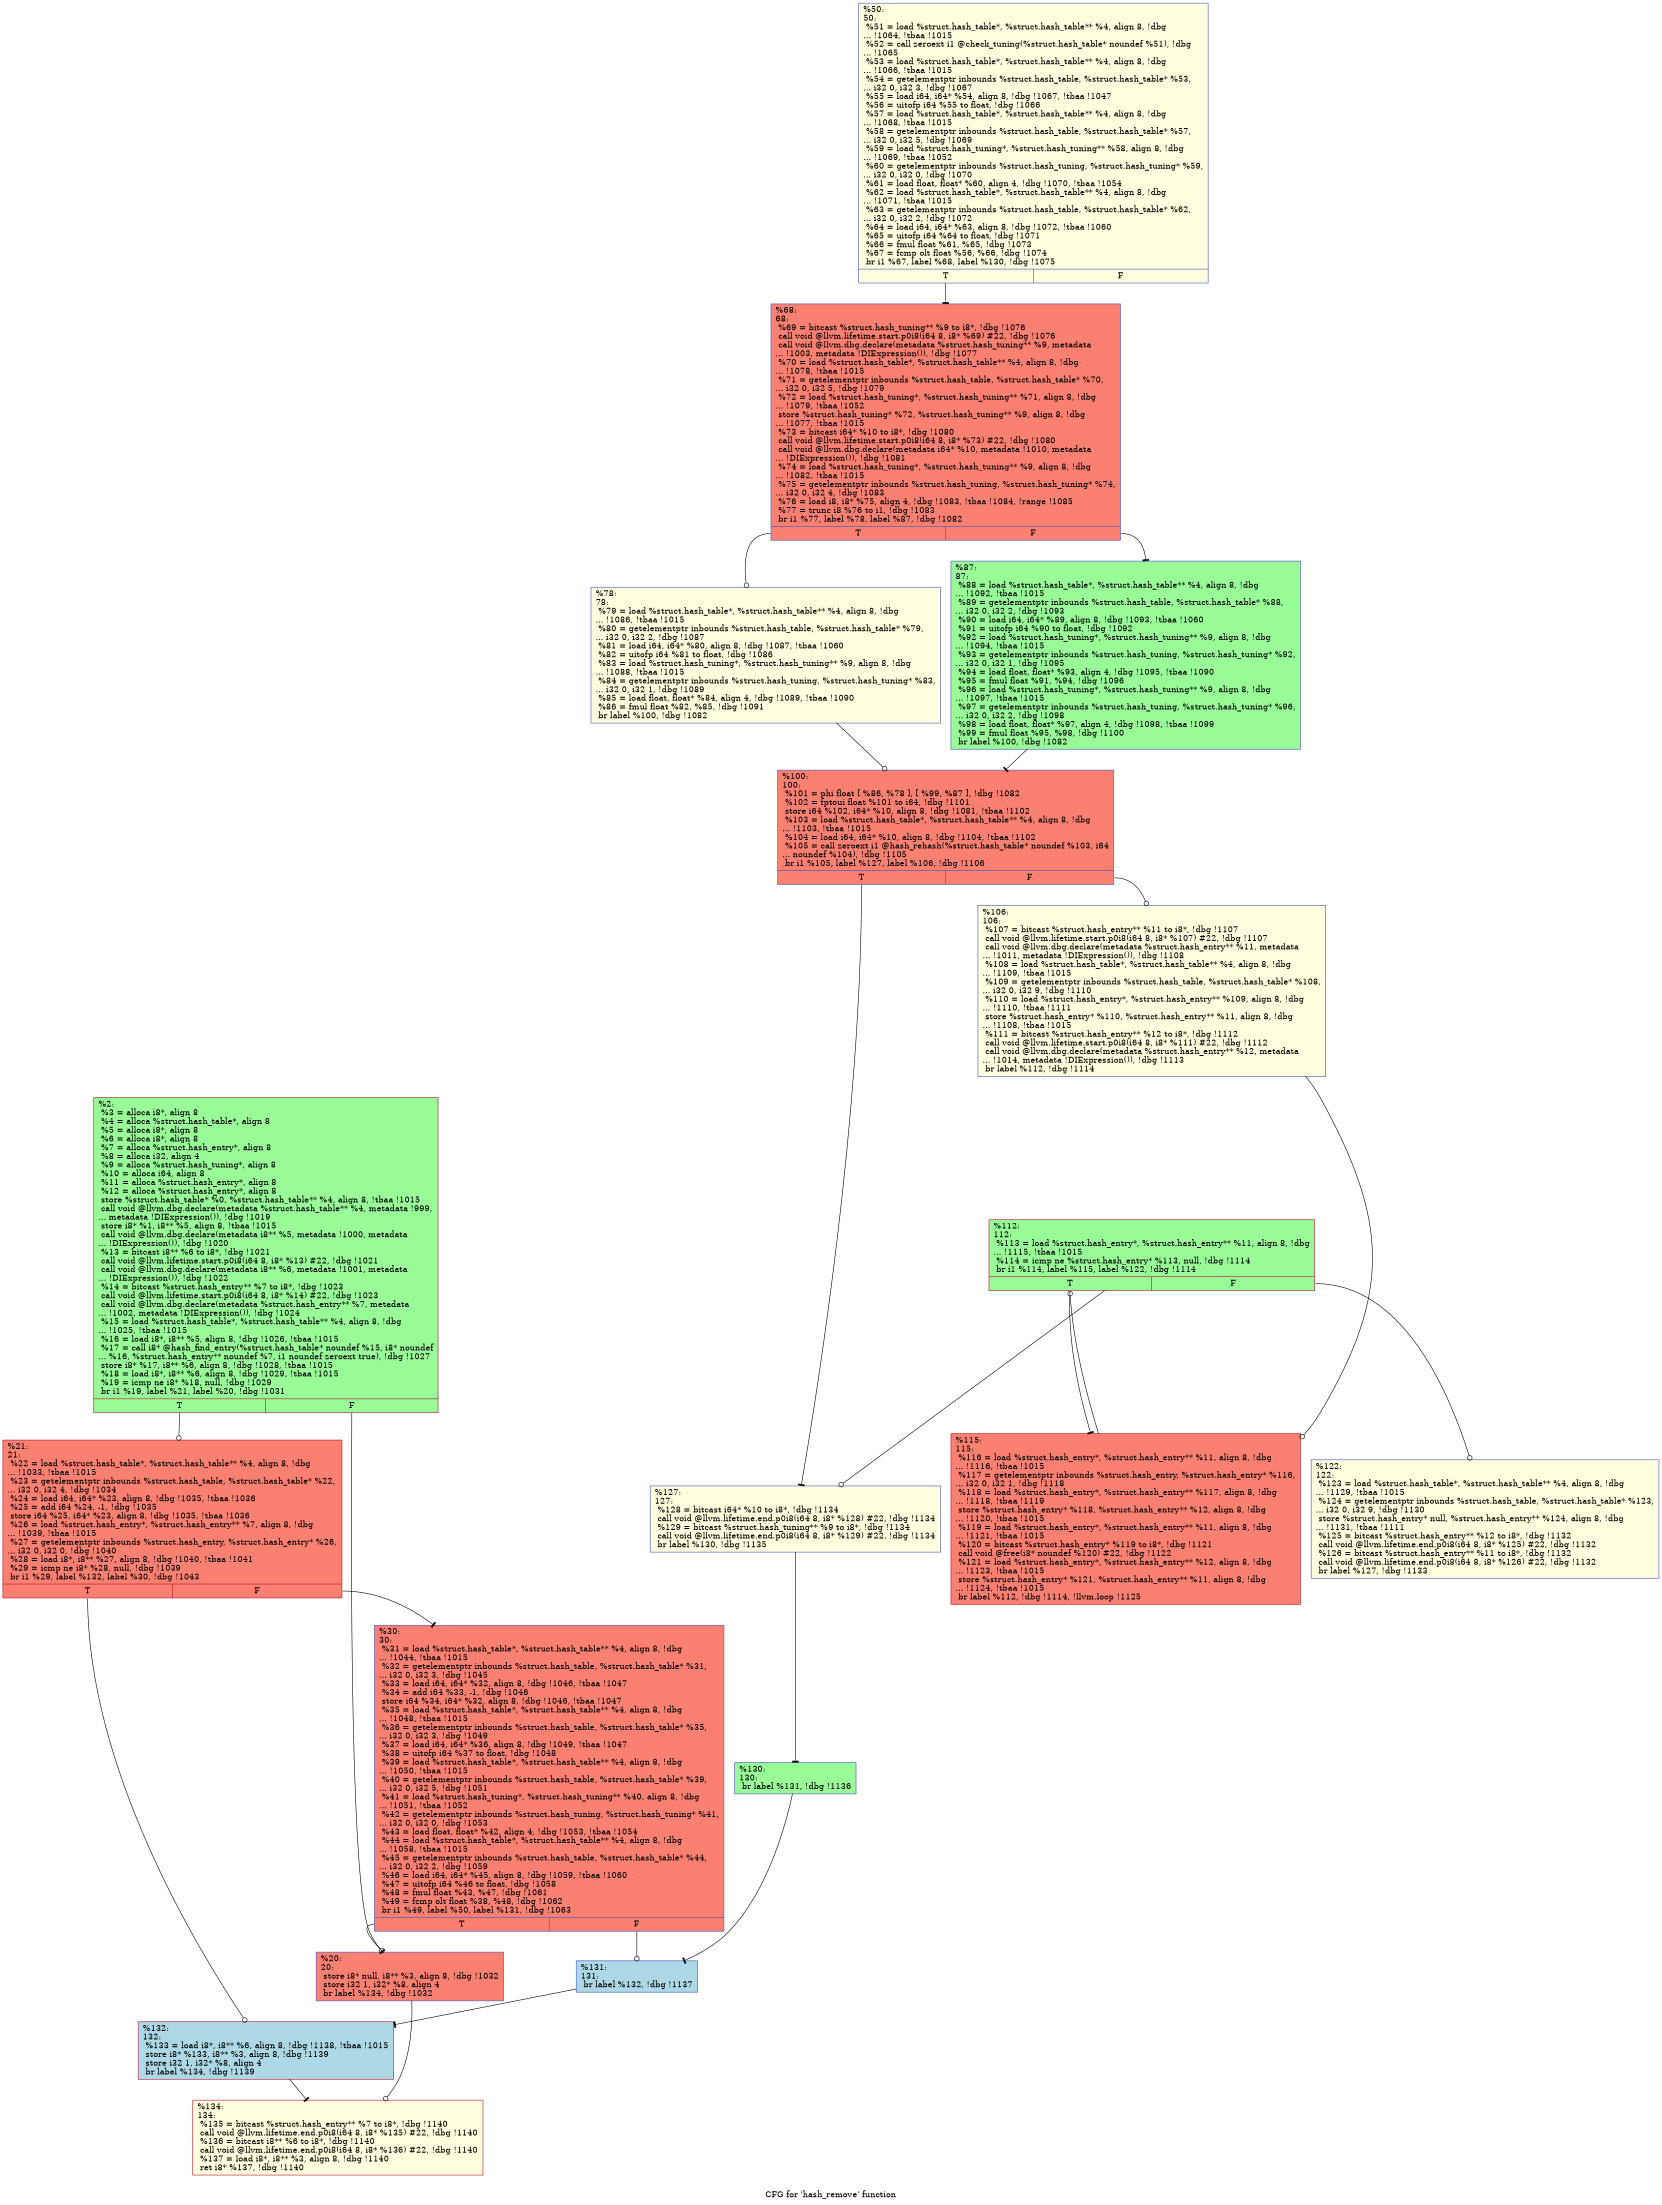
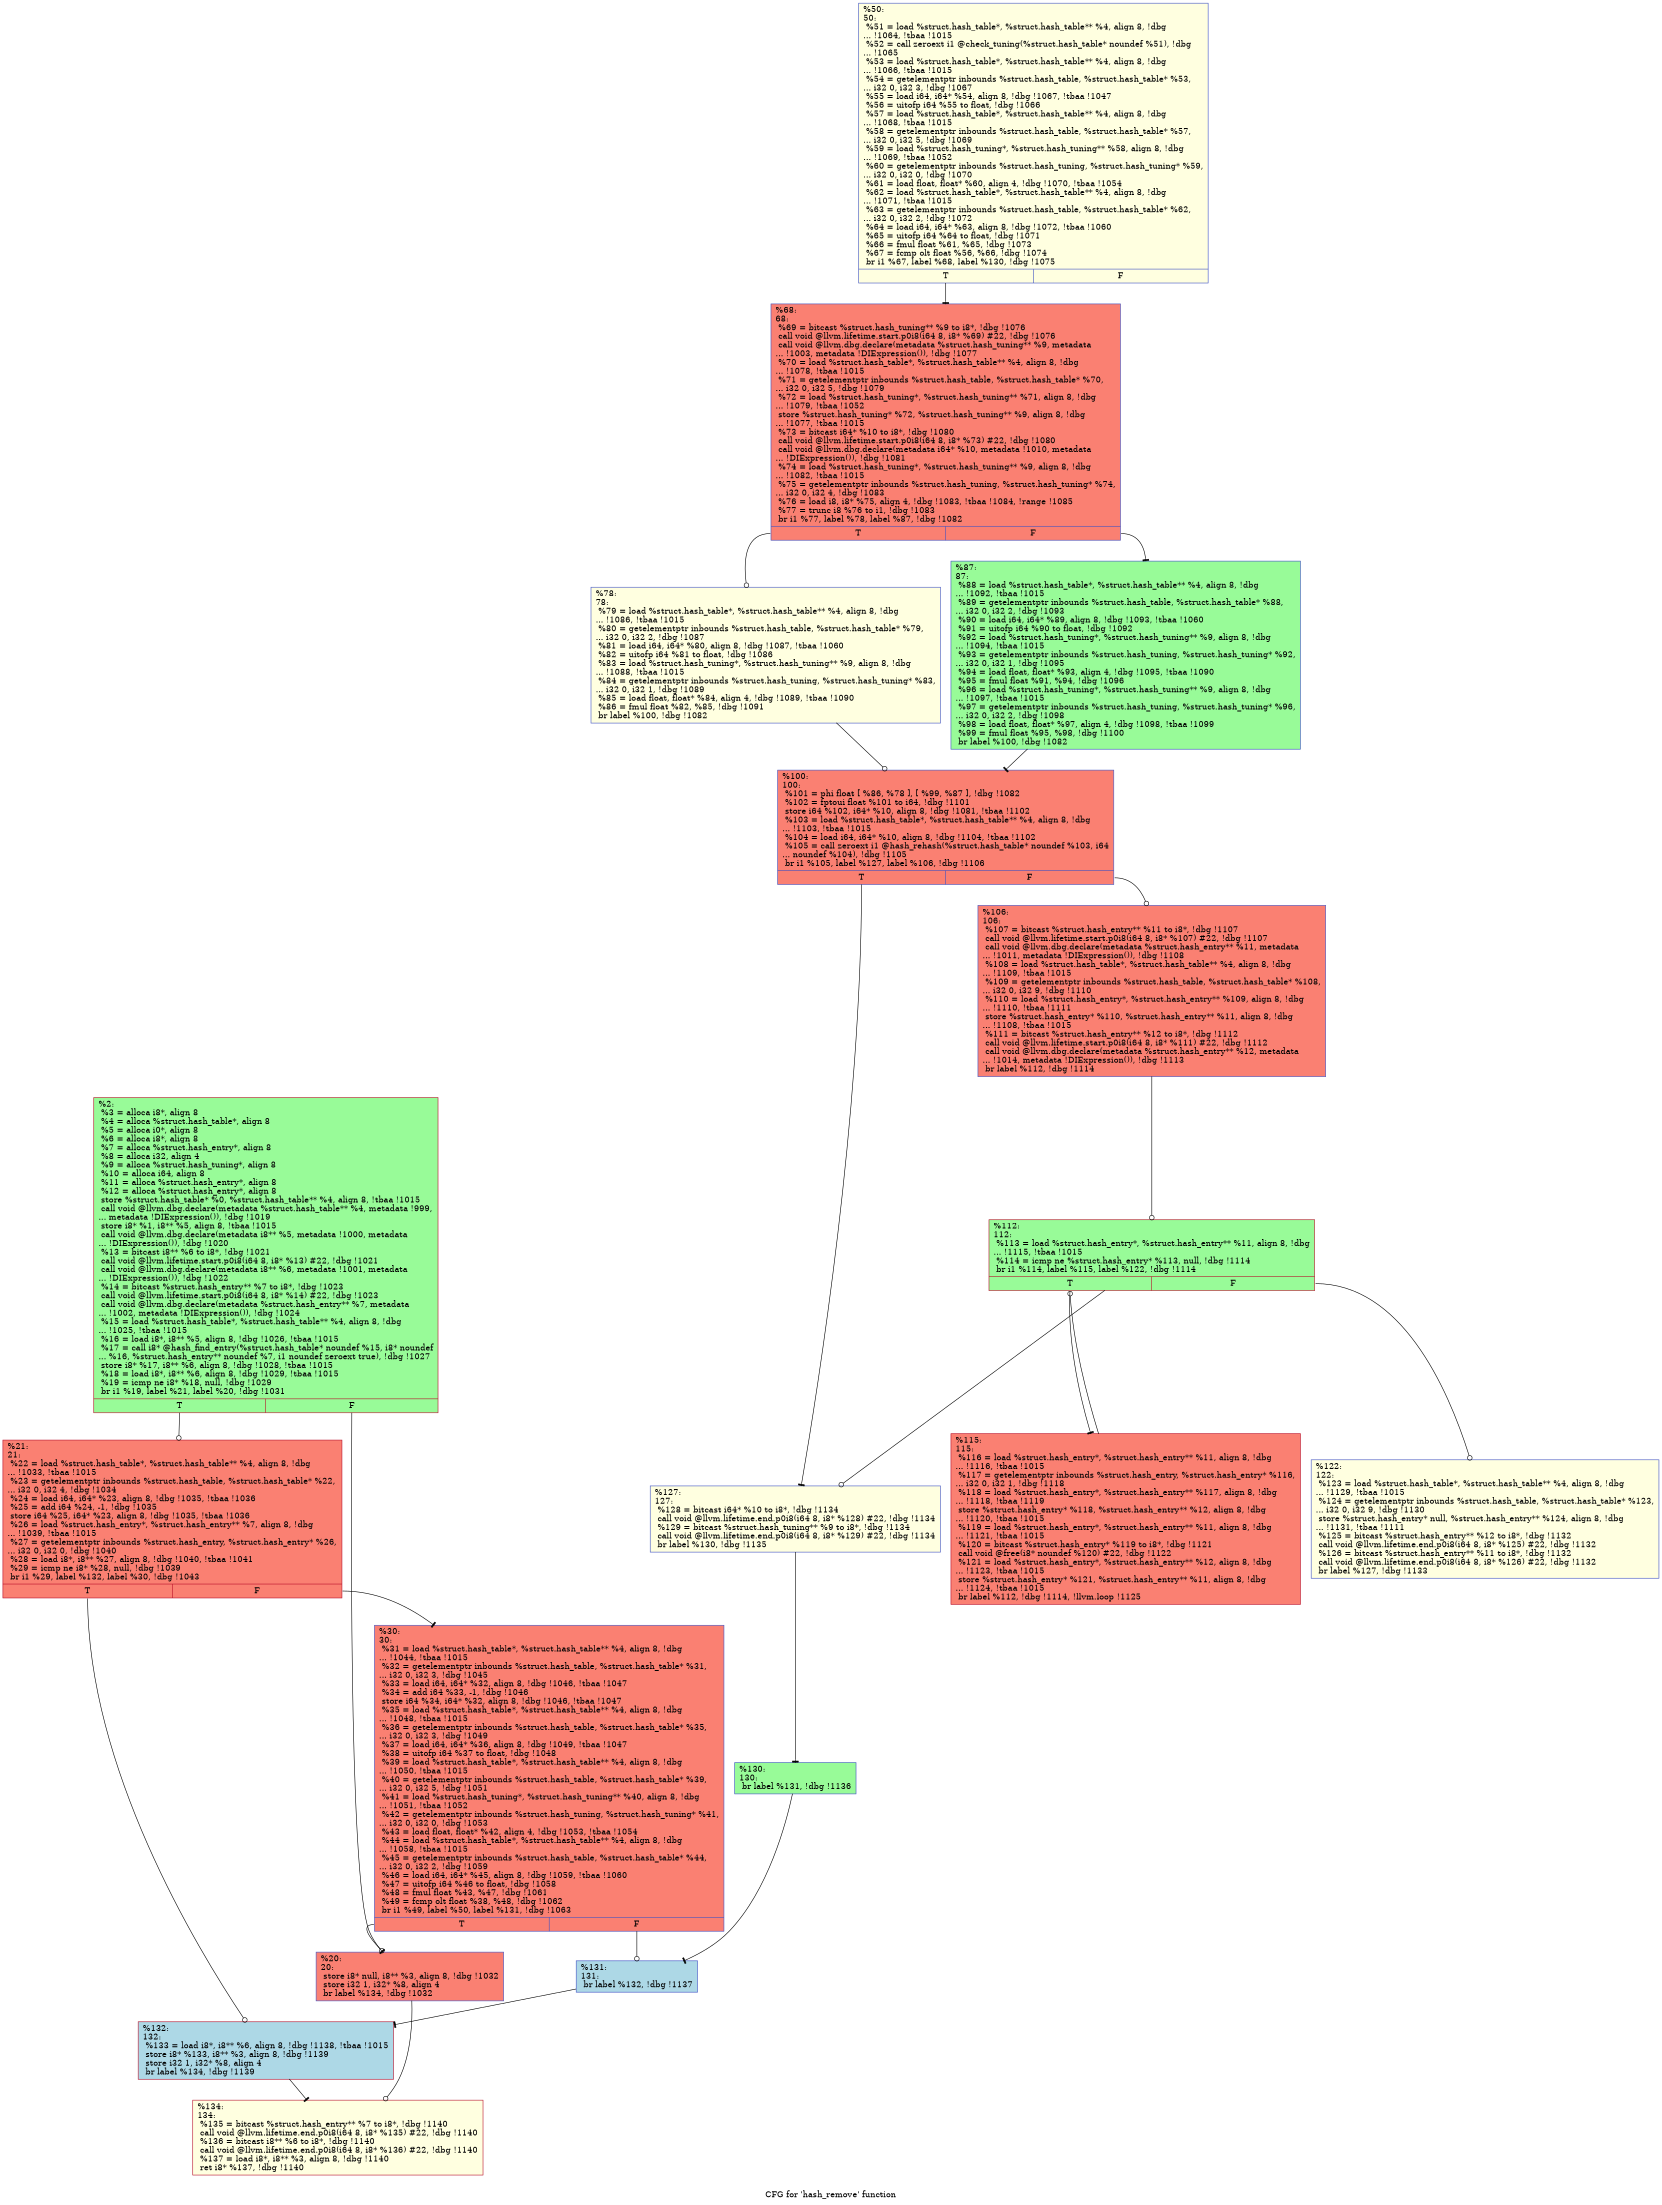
node "%106:": fillcolor lightyellow -> salmon
node "%2:": text "%5 = alloca i8*, align 8" -> "%5 = alloca i0*, align 8"
edge "%106:" -> "%115:": now "%106:" -> "%112:"
